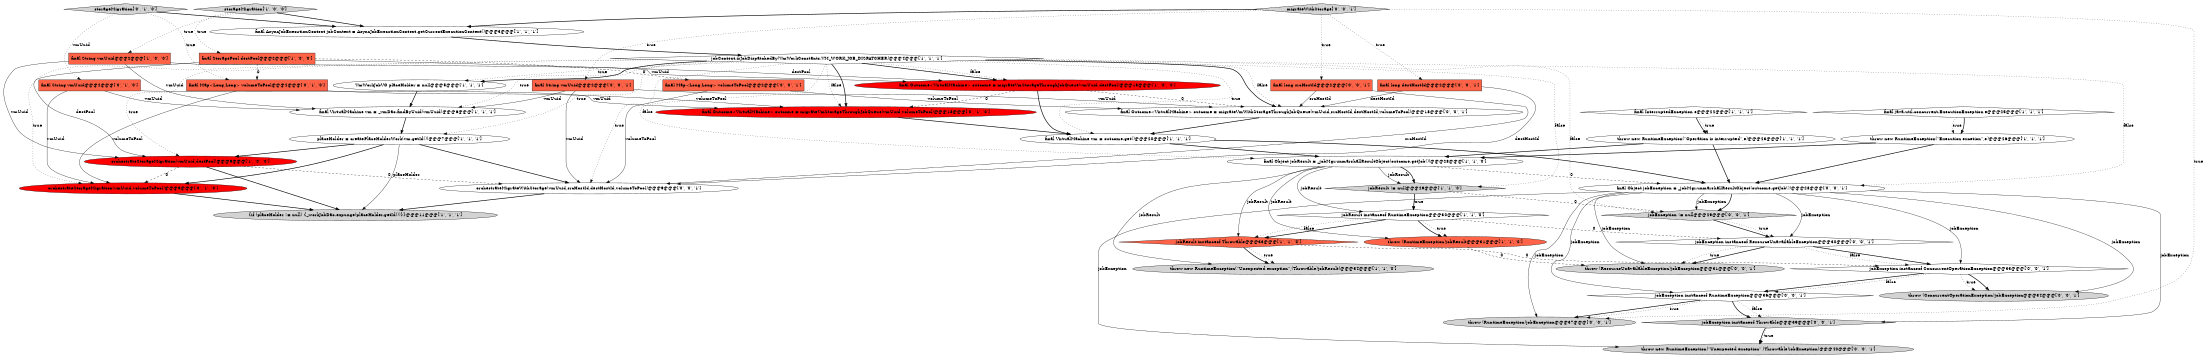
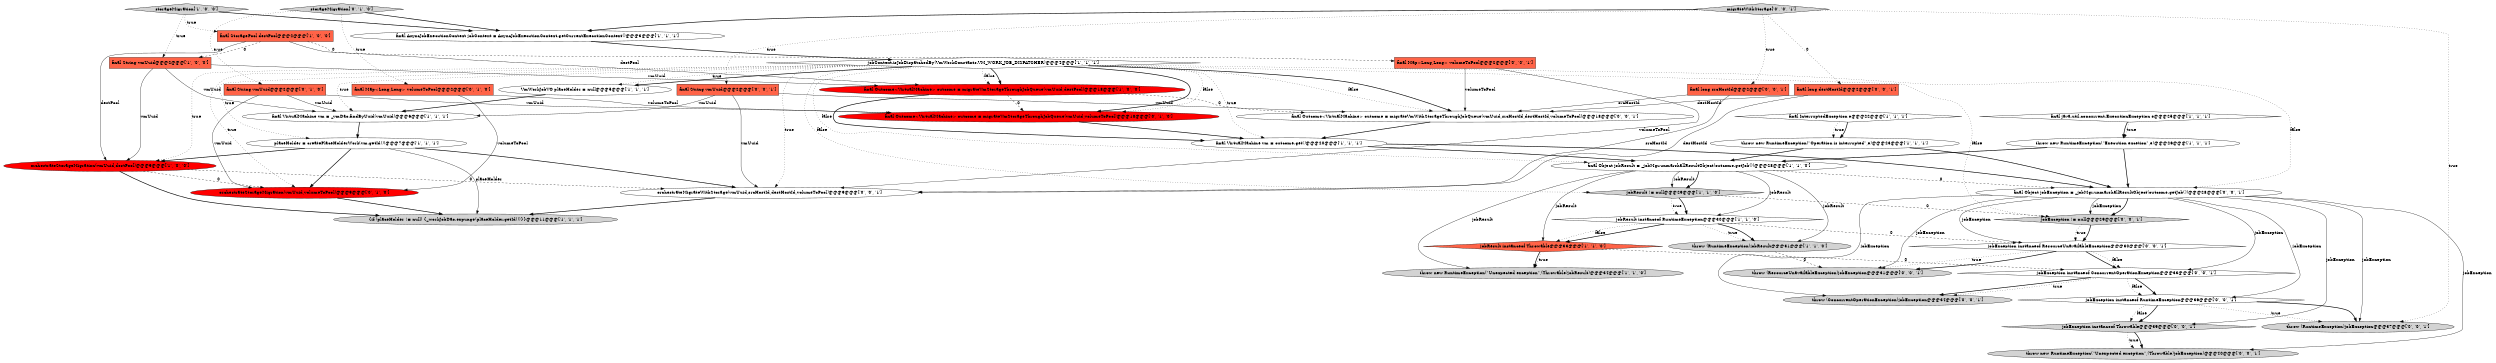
edge "storageMigration['0', '1', '0']" -> "final String vmUuid@@@2@@@['0', '1', '0']": label "vmUuid" -> "true"
edge "migrateWithStorage['0', '0', '1']" -> "final long destHostId@@@2@@@['0', '0', '1']": label "true" -> "0"
edge "final StoragePool destPool@@@2@@@['1', '0', '0']" -> "final Map<Long,Long> volumeToPool@@@2@@@['0', '1', '0']": now "final StoragePool destPool@@@2@@@['1', '0', '0']" -> "final String vmUuid@@@2@@@['1', '0', '0']"
node "throw (RuntimeException)jobResult@@@31@@@['1', '1', '0']": fillcolor tomato -> lightgray
